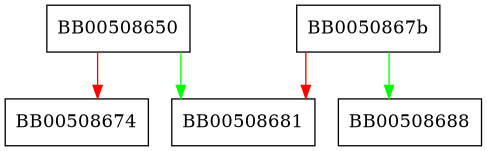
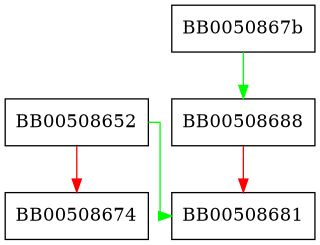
node "BB00508650": label "BB00508650" -> "BB00508652"
edge "BB0050867b" -> "BB00508681": now "BB00508688" -> "BB00508681"
